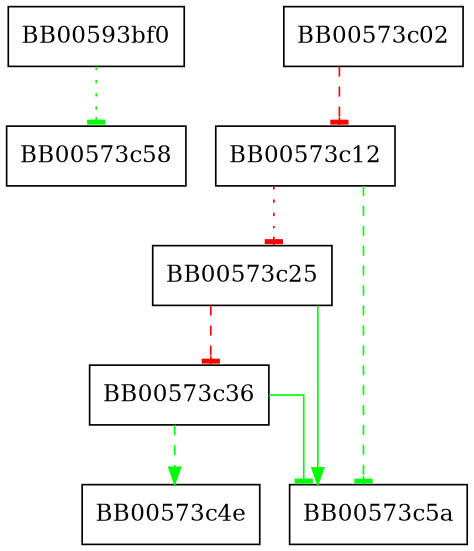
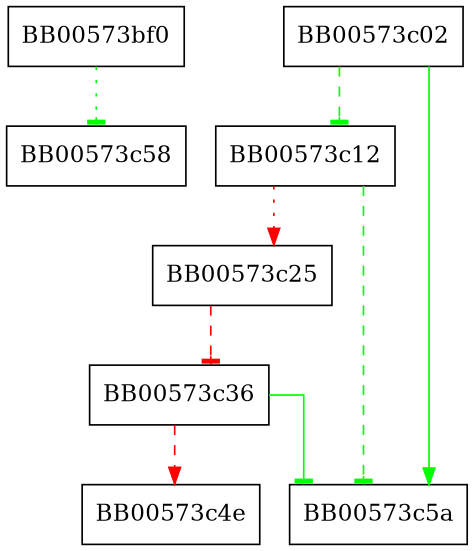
node "BB00593bf0": label "BB00593bf0" -> "BB00573bf0"
edge "BB00573c02" -> "BB00573c12": color red -> green
edge "BB00573c12" -> "BB00573c25": arrowhead tee -> normal
edge "BB00573c25" -> "BB00573c5a": now "BB00573c02" -> "BB00573c5a"
edge "BB00573c36" -> "BB00573c4e": color green -> red
